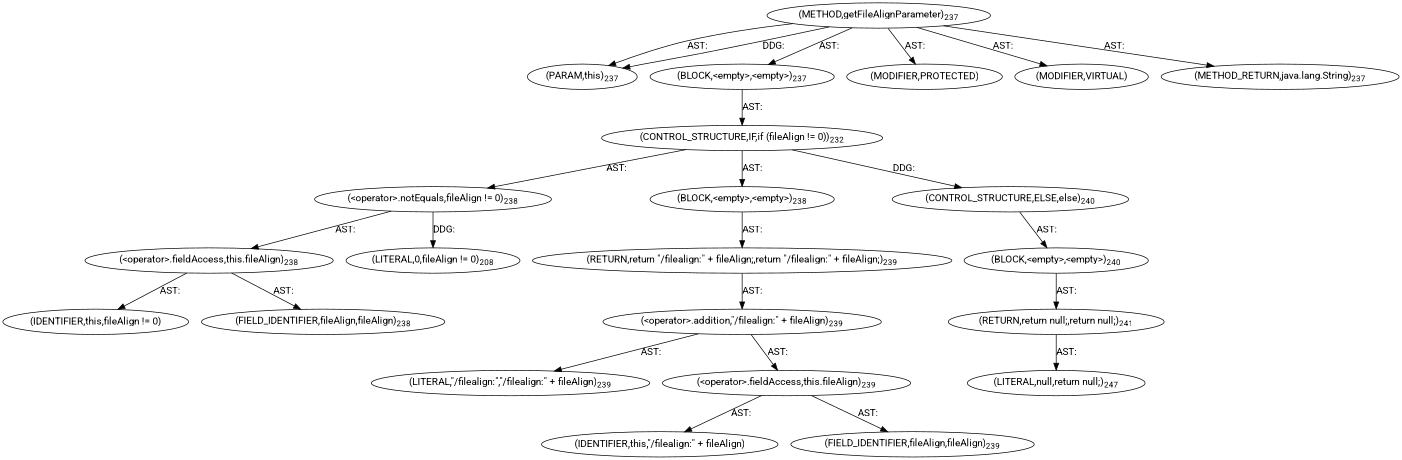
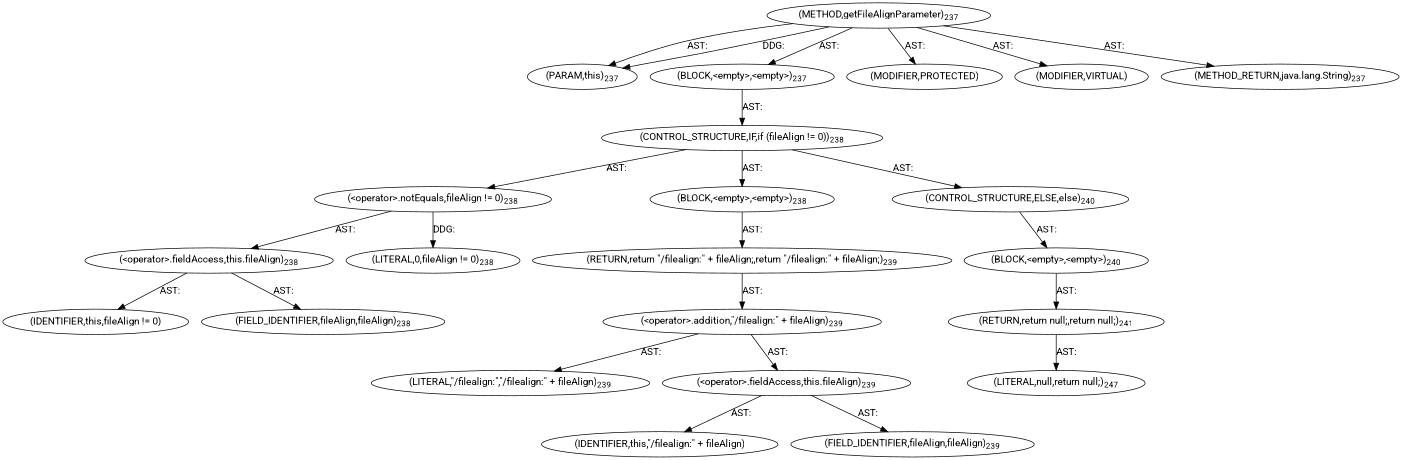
node "(CONTROL_STRUCTURE,IF,if (fileAlign != 0))": text "232" -> "238"
edge "(CONTROL_STRUCTURE,IF,if (fileAlign != 0))" -> "(CONTROL_STRUCTURE,ELSE,else)": label "DDG: " -> "AST: "
node "(LITERAL,0,fileAlign != 0)": text "208" -> "238"
